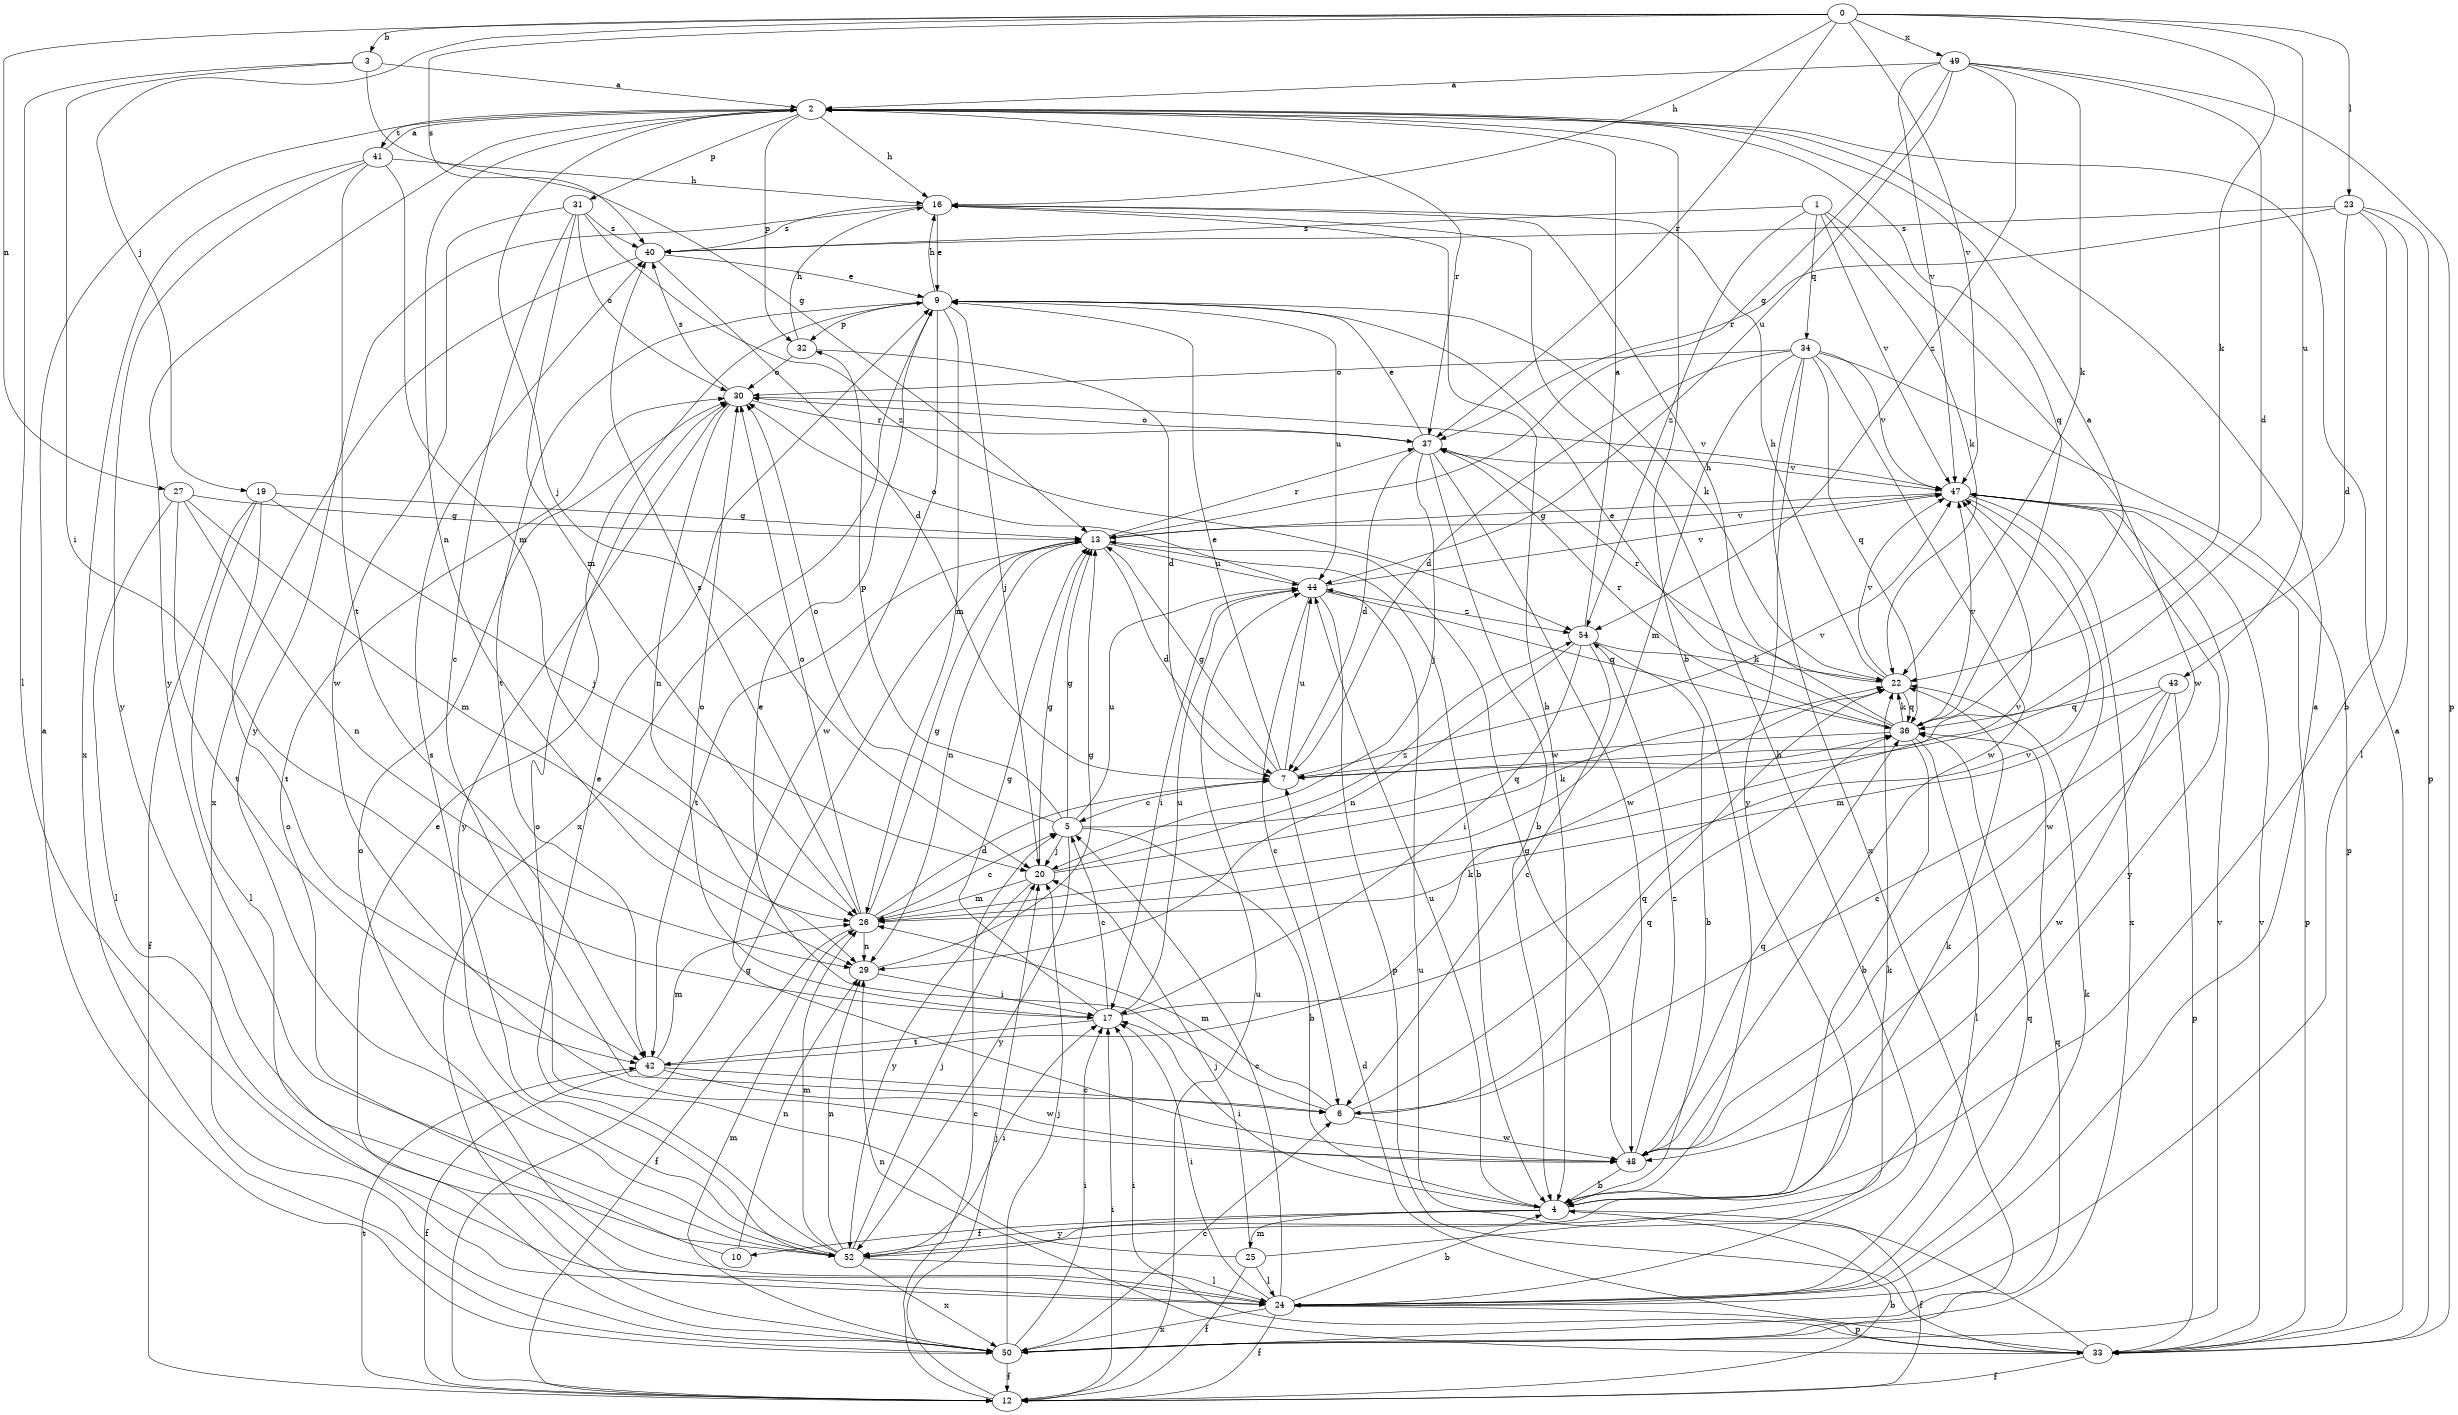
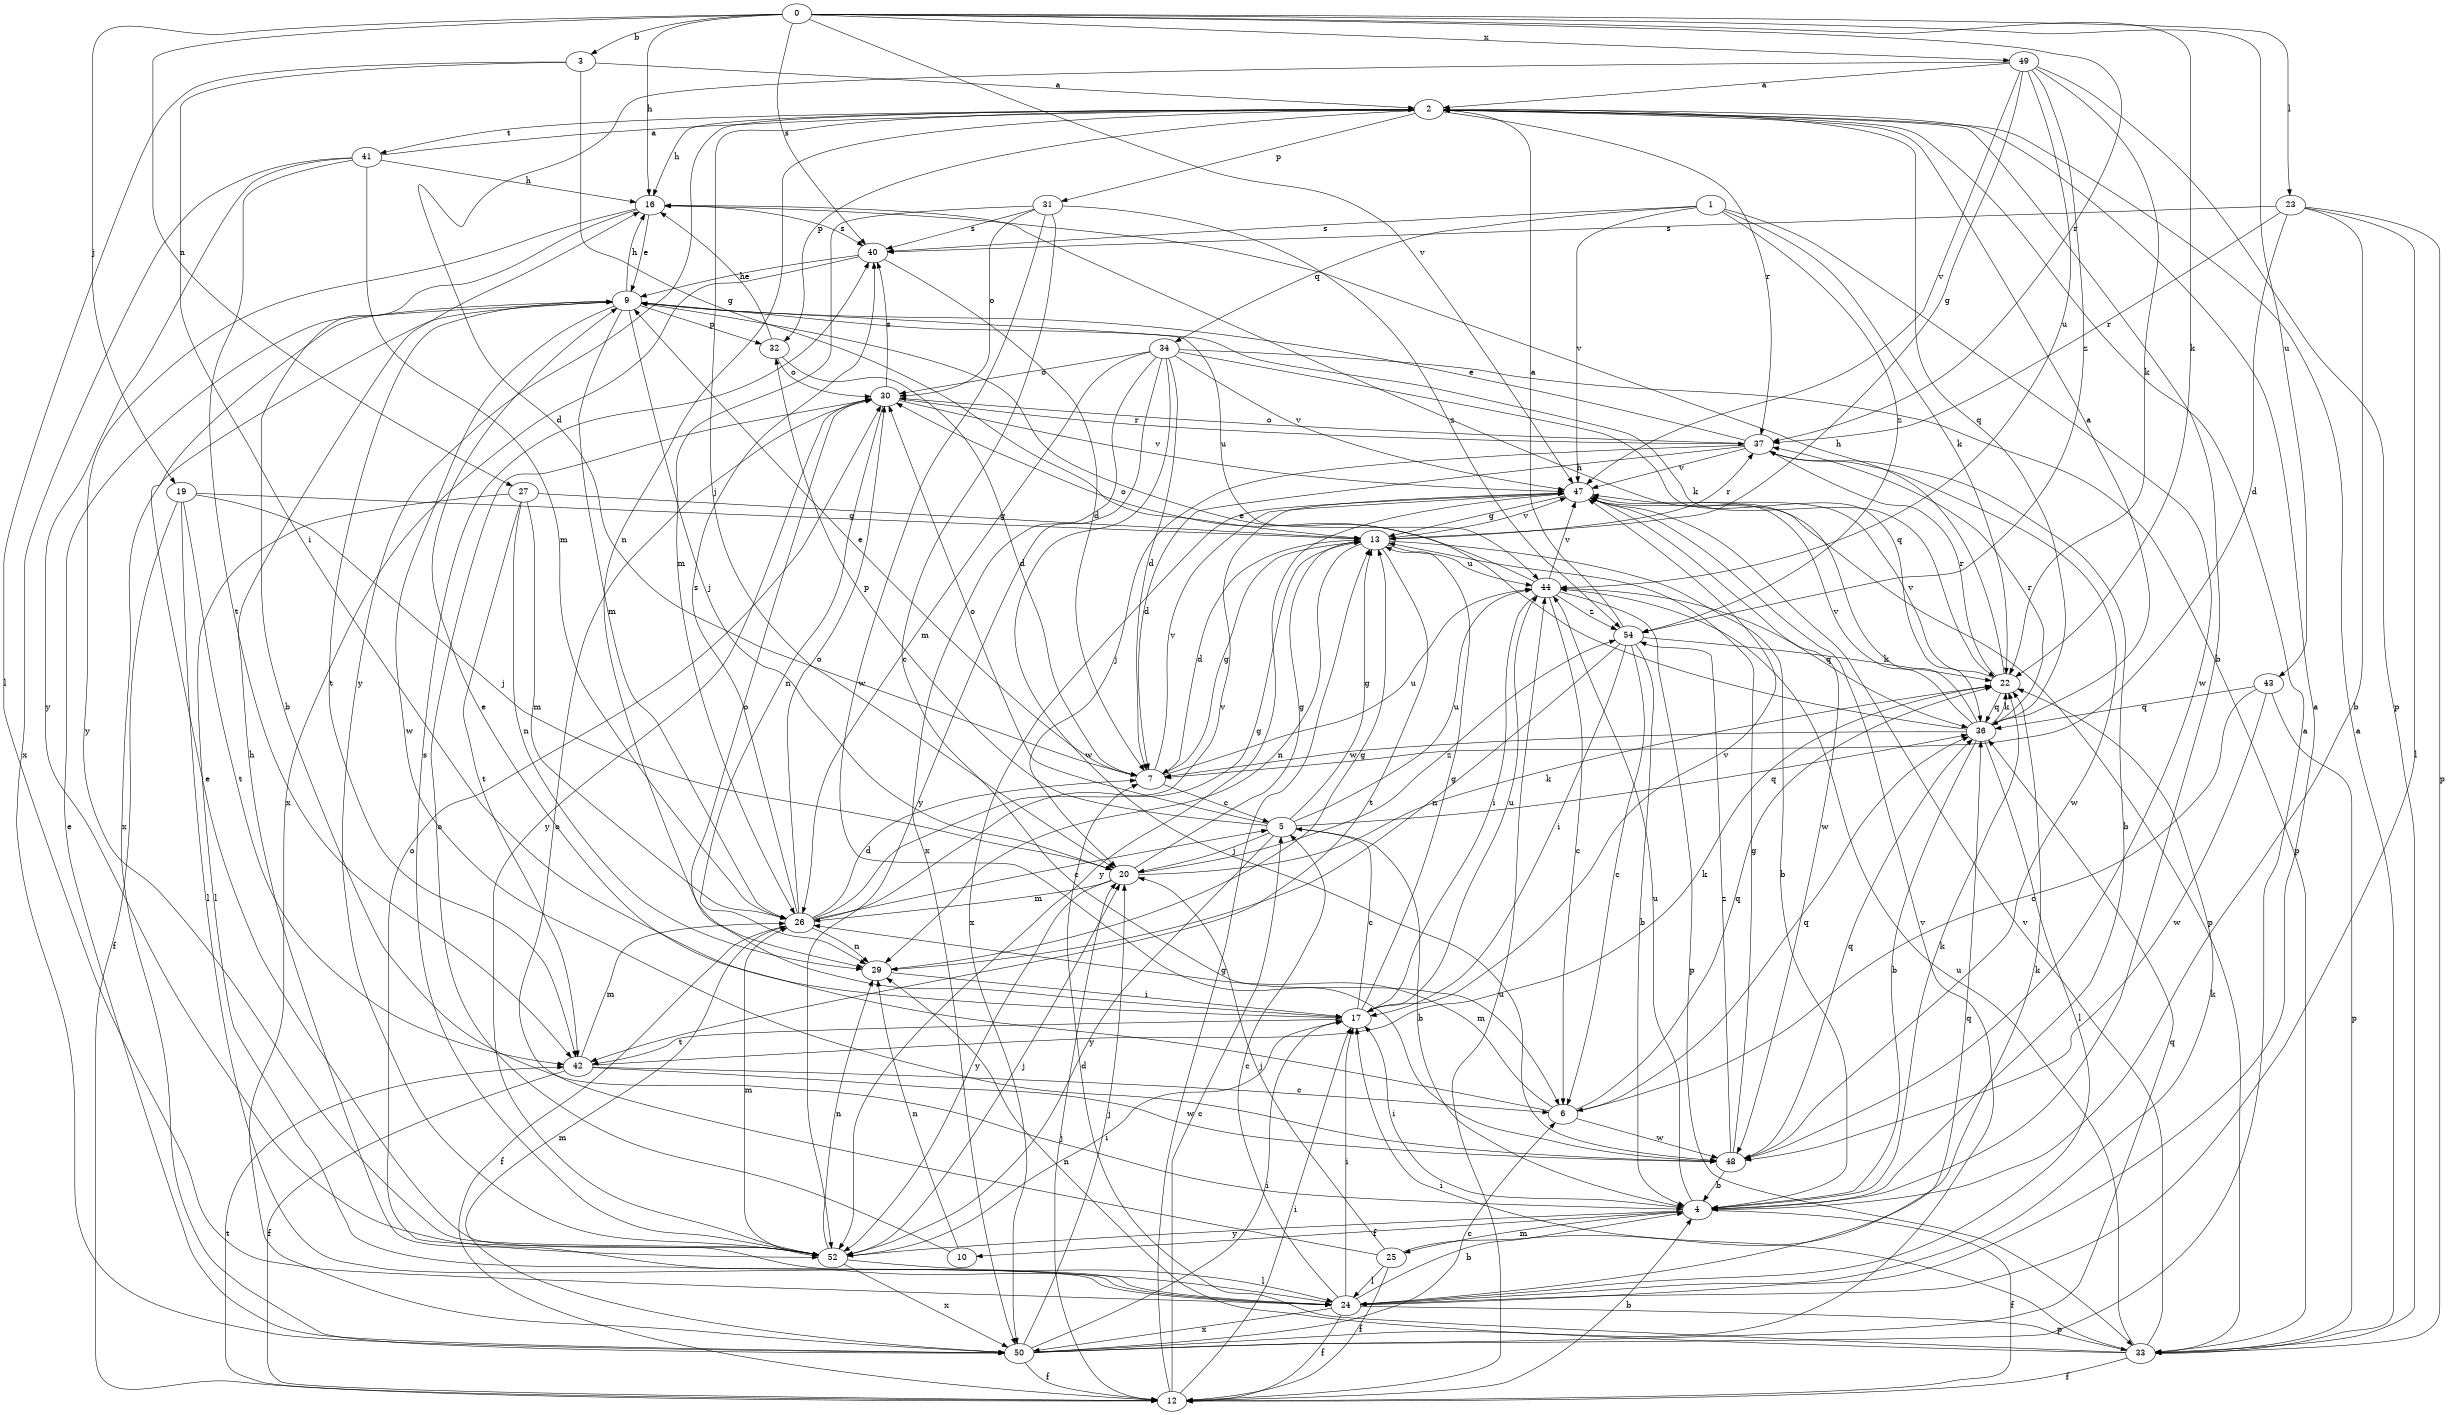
edge "43" -> "26": removed, label "m"
